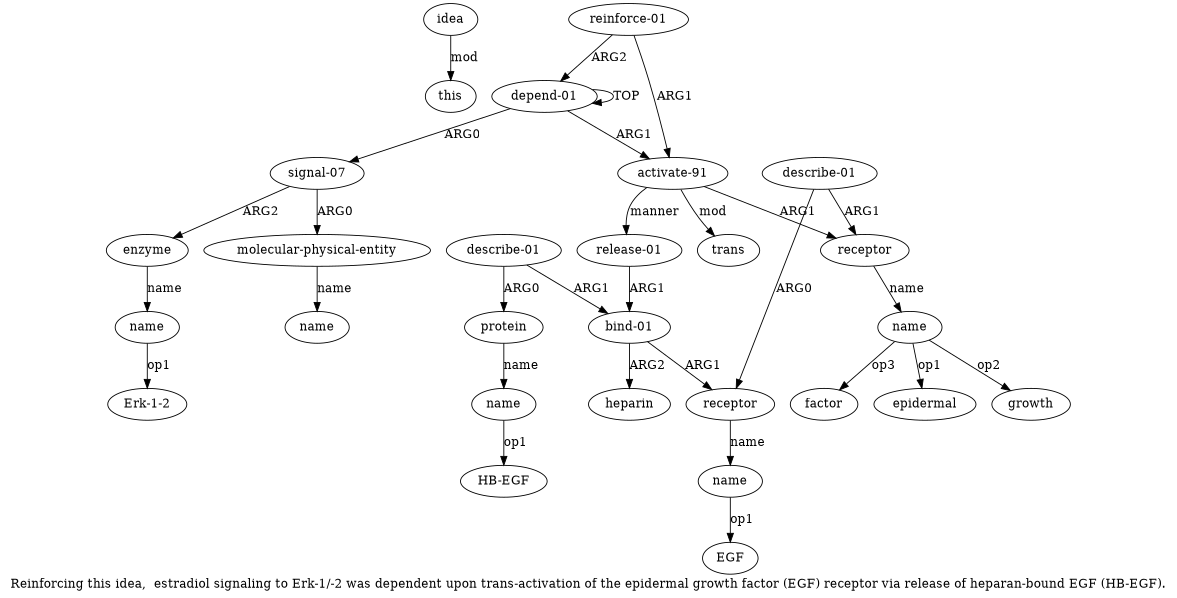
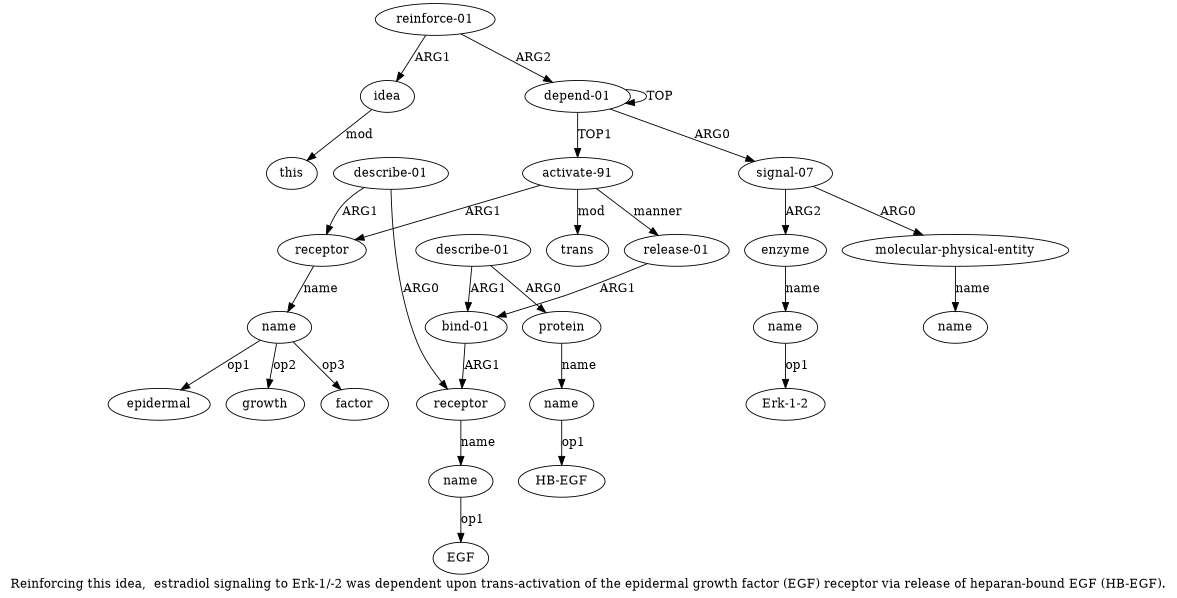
edge "reinforce-01" -> "activate-91": now "reinforce-01" -> "idea"
edge "depend-01" -> "activate-91": label "ARG1" -> "TOP1"
node "heparin": removed
